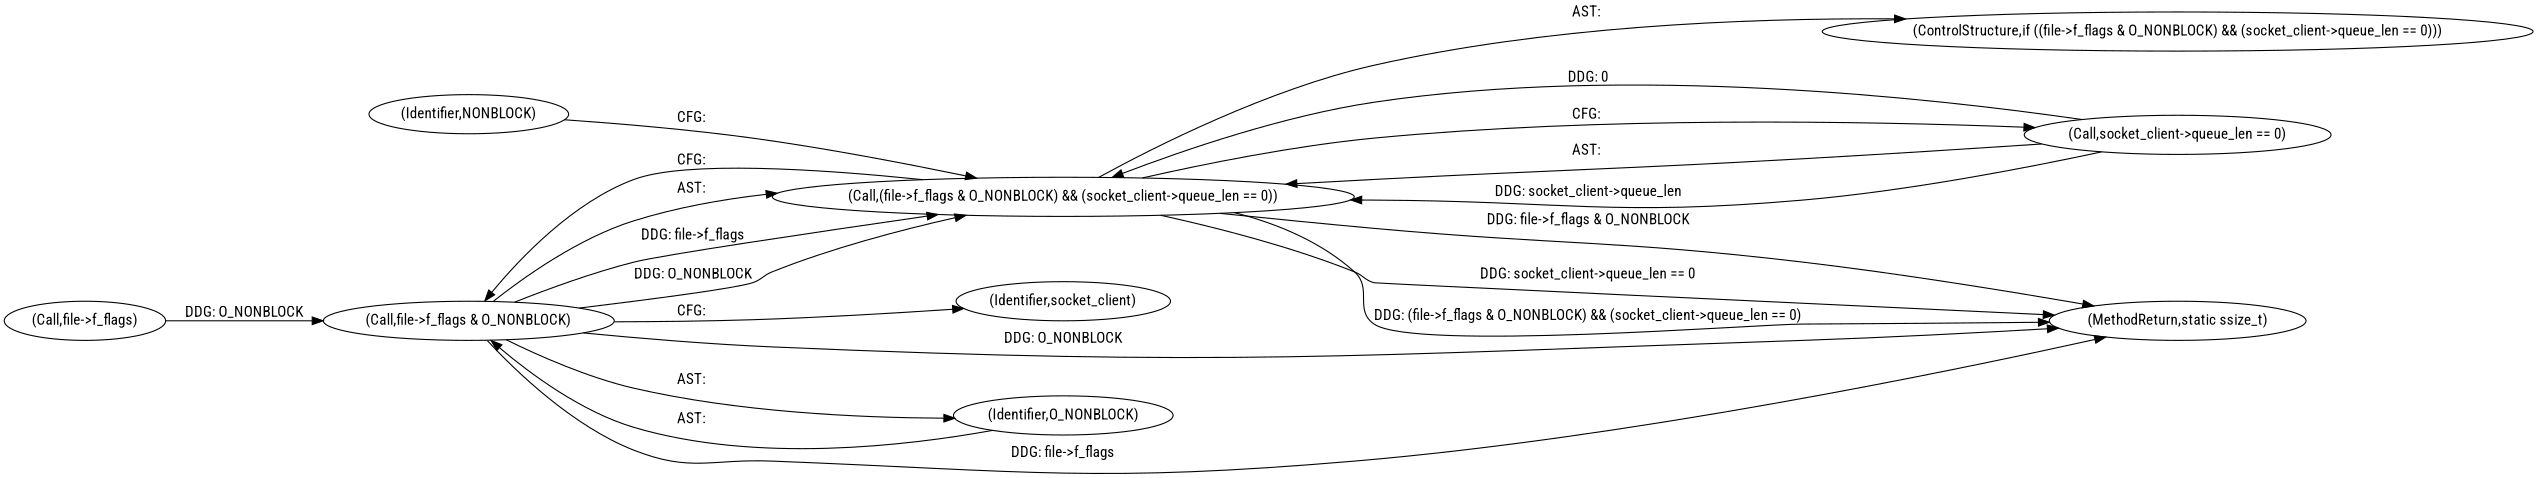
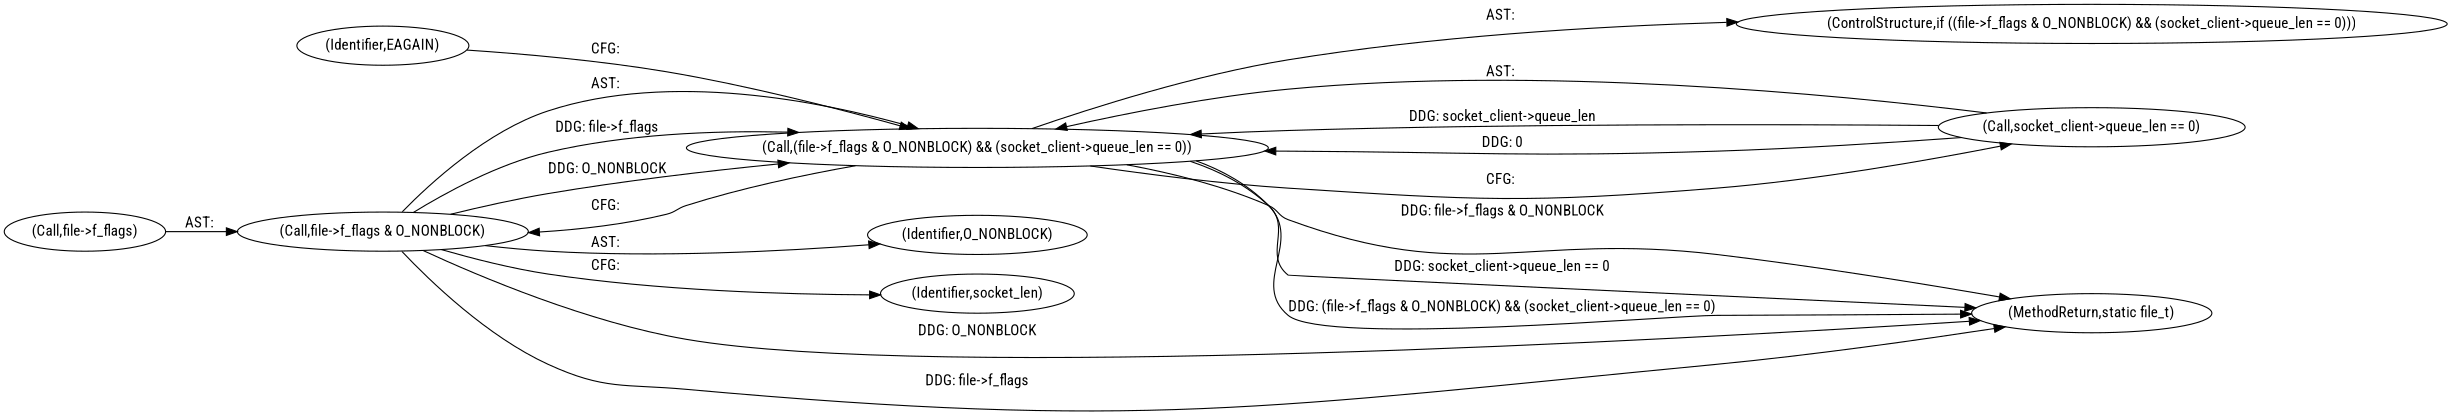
node "(Identifier,NONBLOCK)": label "(Identifier,NONBLOCK)" -> "(Identifier,EAGAIN)"
node "(Identifier,socket_client)": label "(Identifier,socket_client)" -> "(Identifier,socket_len)"
edge "(Call,file->f_flags)" -> "(Call,file->f_flags & O_NONBLOCK)": label "DDG: O_NONBLOCK" -> "AST: "
node "(MethodReturn,static ssize_t)": label "(MethodReturn,static ssize_t)" -> "(MethodReturn,static file_t)"
edge "(Identifier,O_NONBLOCK)" -> "(Call,file->f_flags & O_NONBLOCK)": removed, label "AST:"
